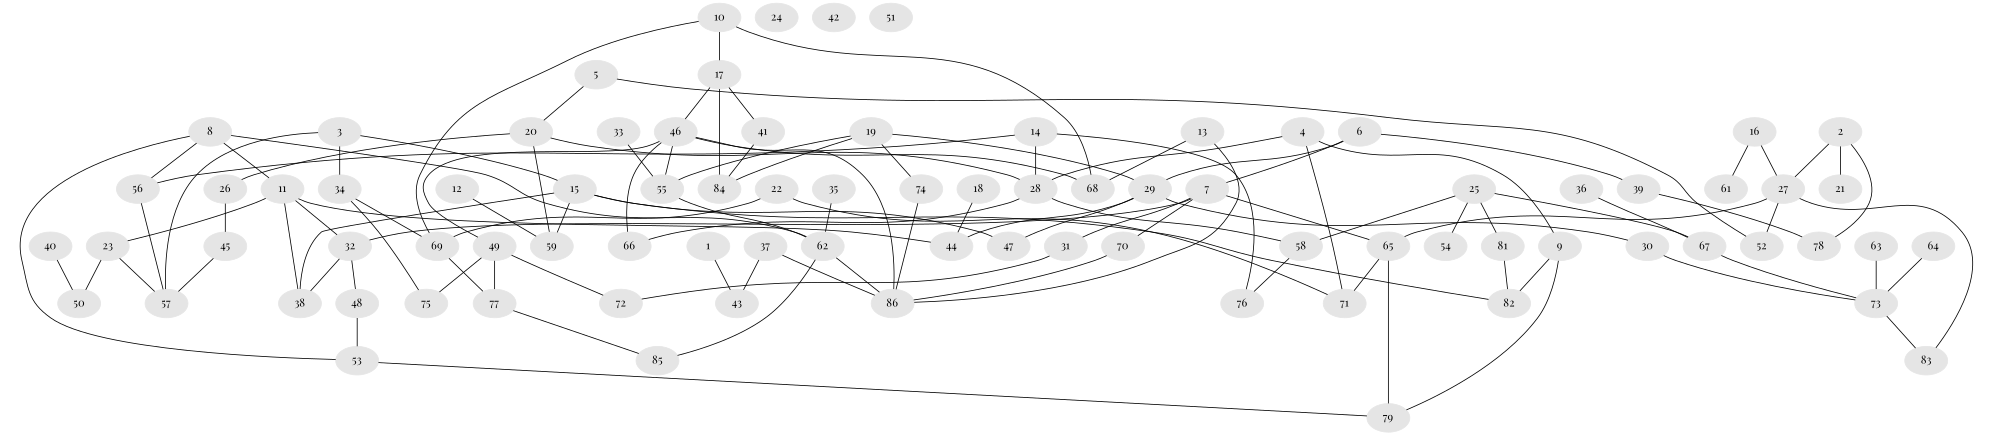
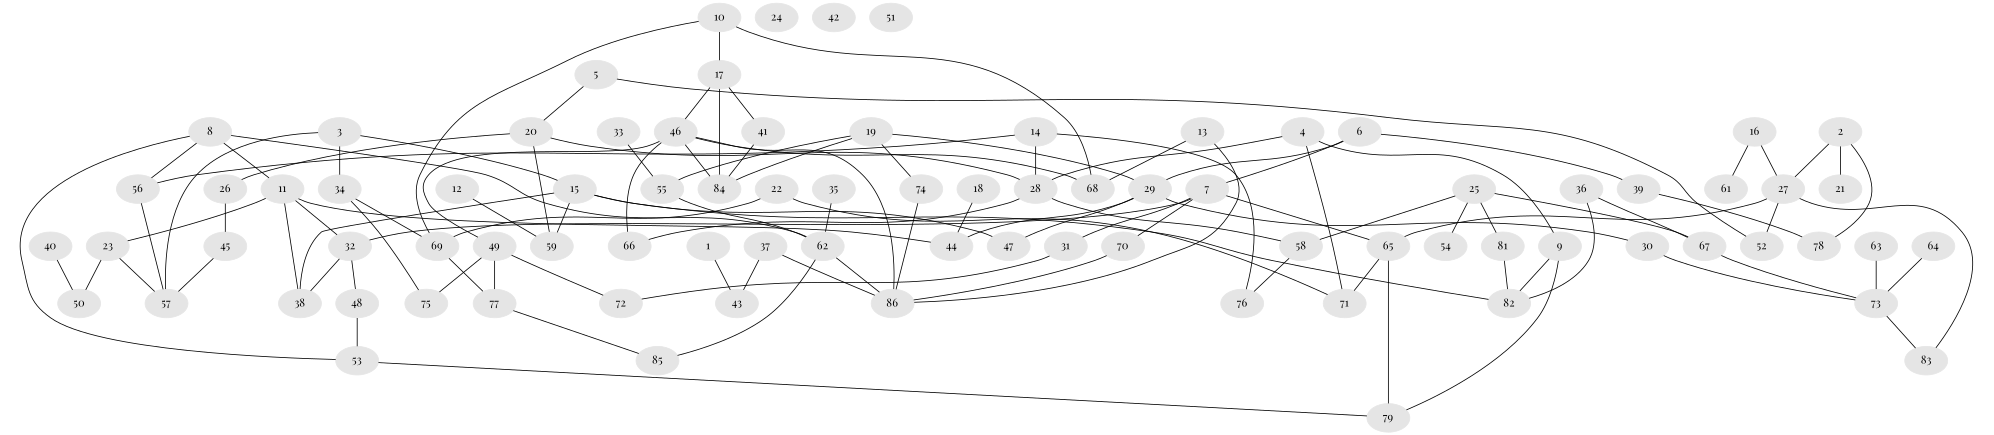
edge "46" -- "55": now "46" -- "84"
edge "36" -- "82": added
